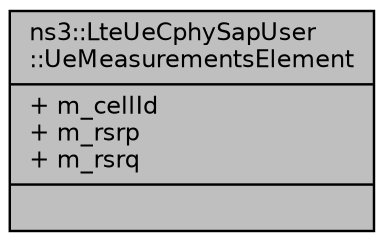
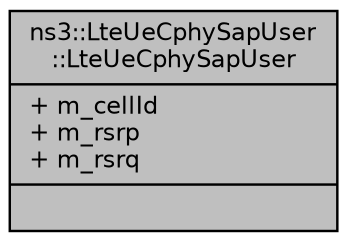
node "ns3::LteUeCphySapUser": text "::UeMeasurementsElement" -> "::LteUeCphySapUser"
